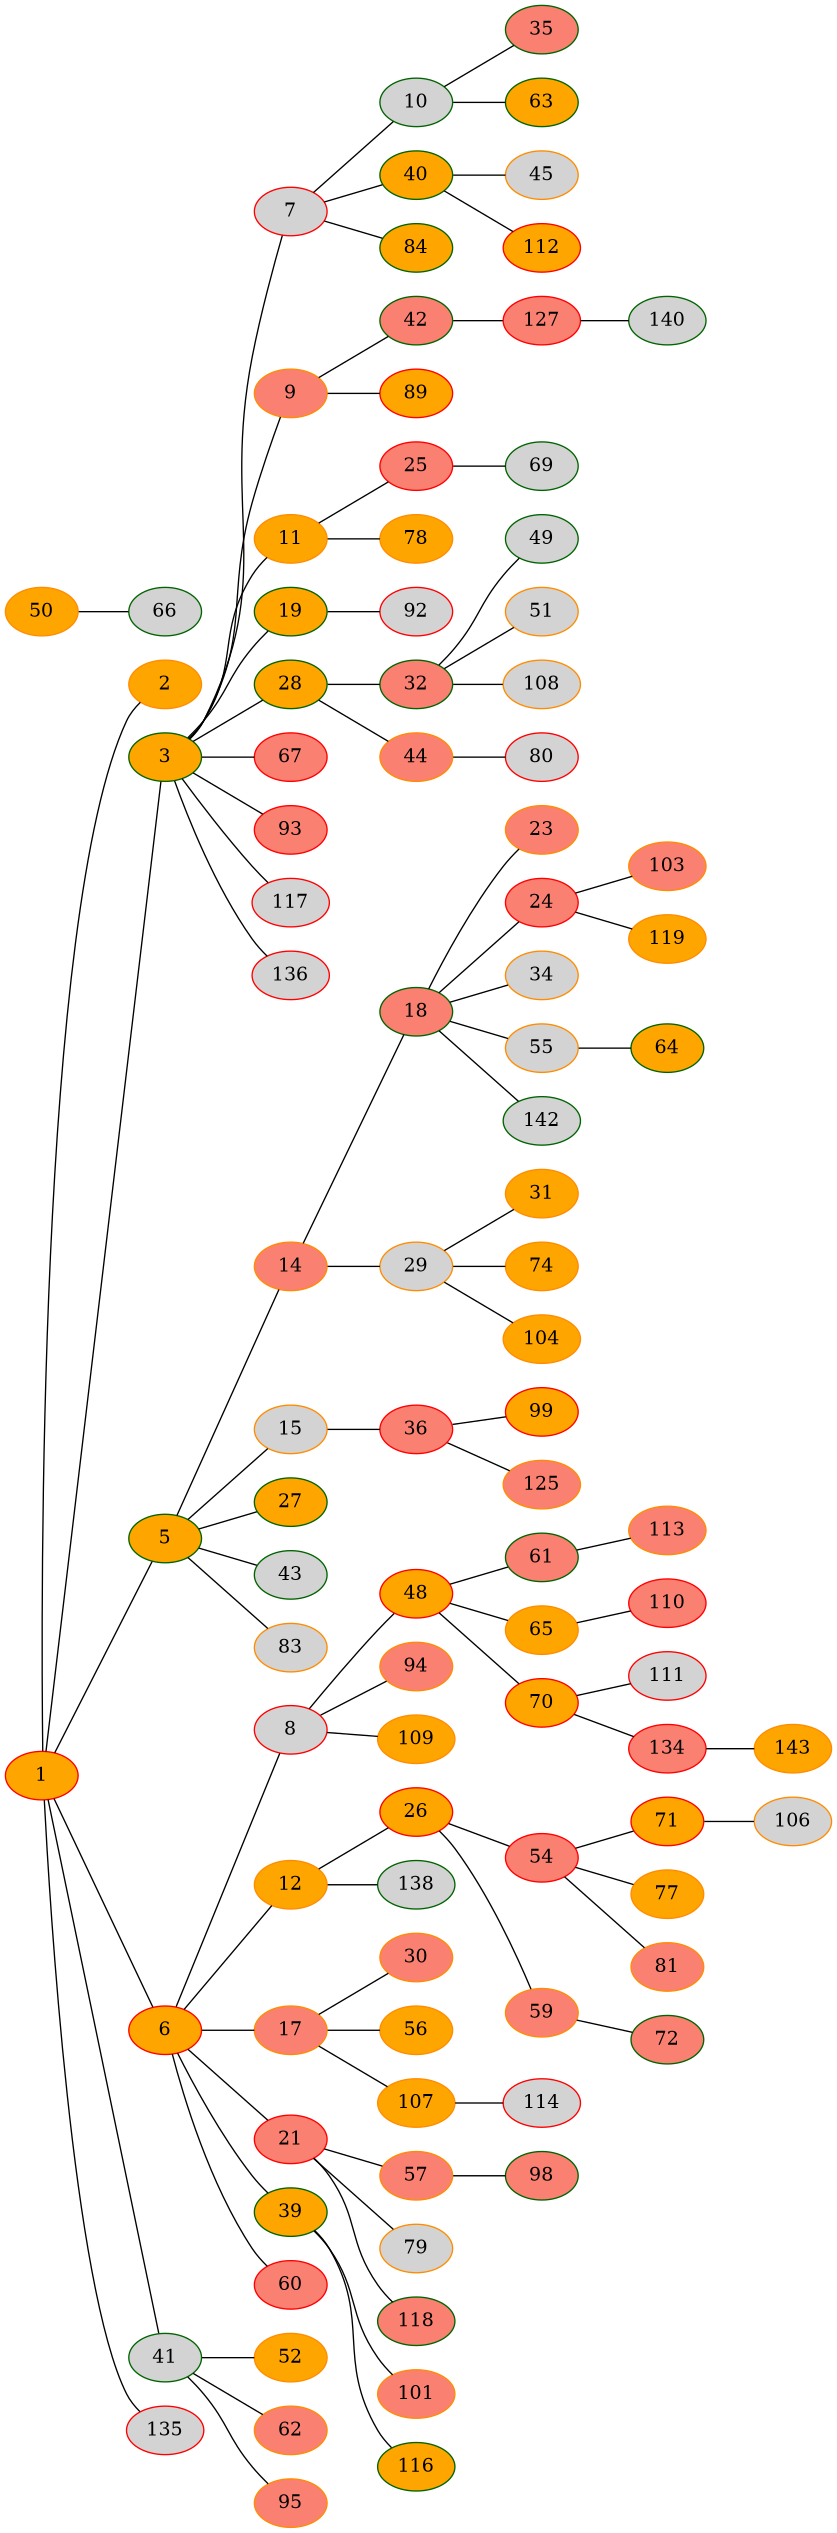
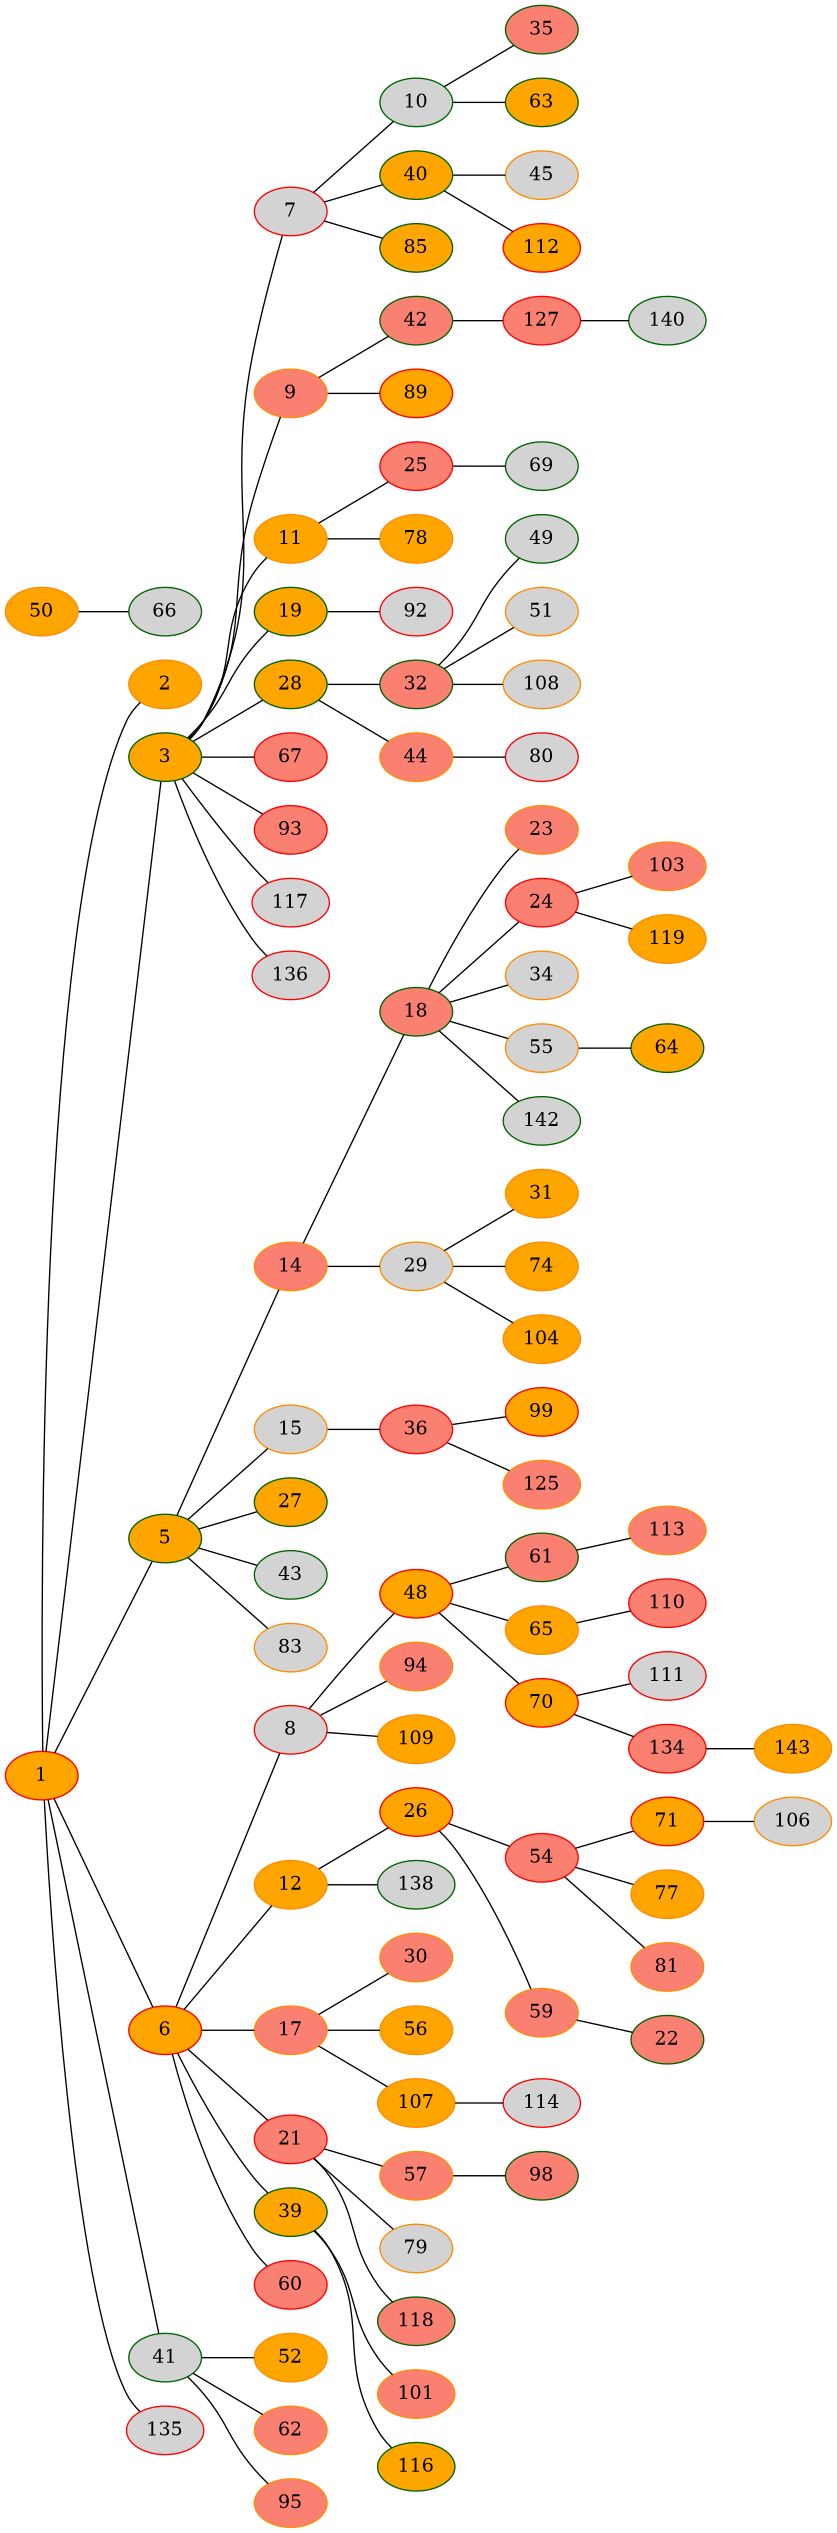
node "84": label "84" -> "85"
node "72": label "72" -> "22"
